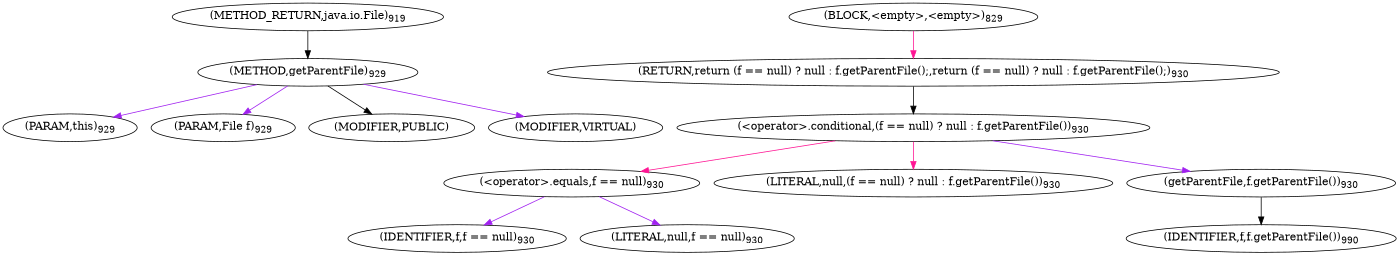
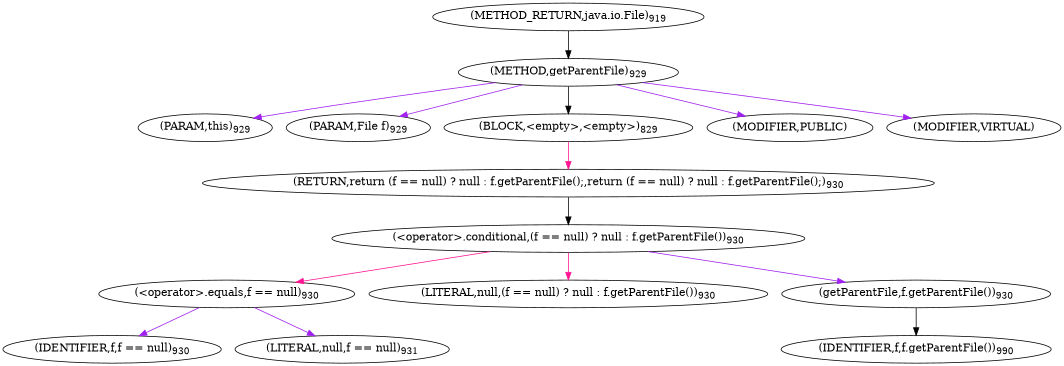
edge "(METHOD,getParentFile)" -> "(BLOCK,<empty>,<empty>)": added
edge "(METHOD,getParentFile)" -> "(MODIFIER,PUBLIC)": color black -> purple
node "(LITERAL,null,f == null)": text "930" -> "931"
